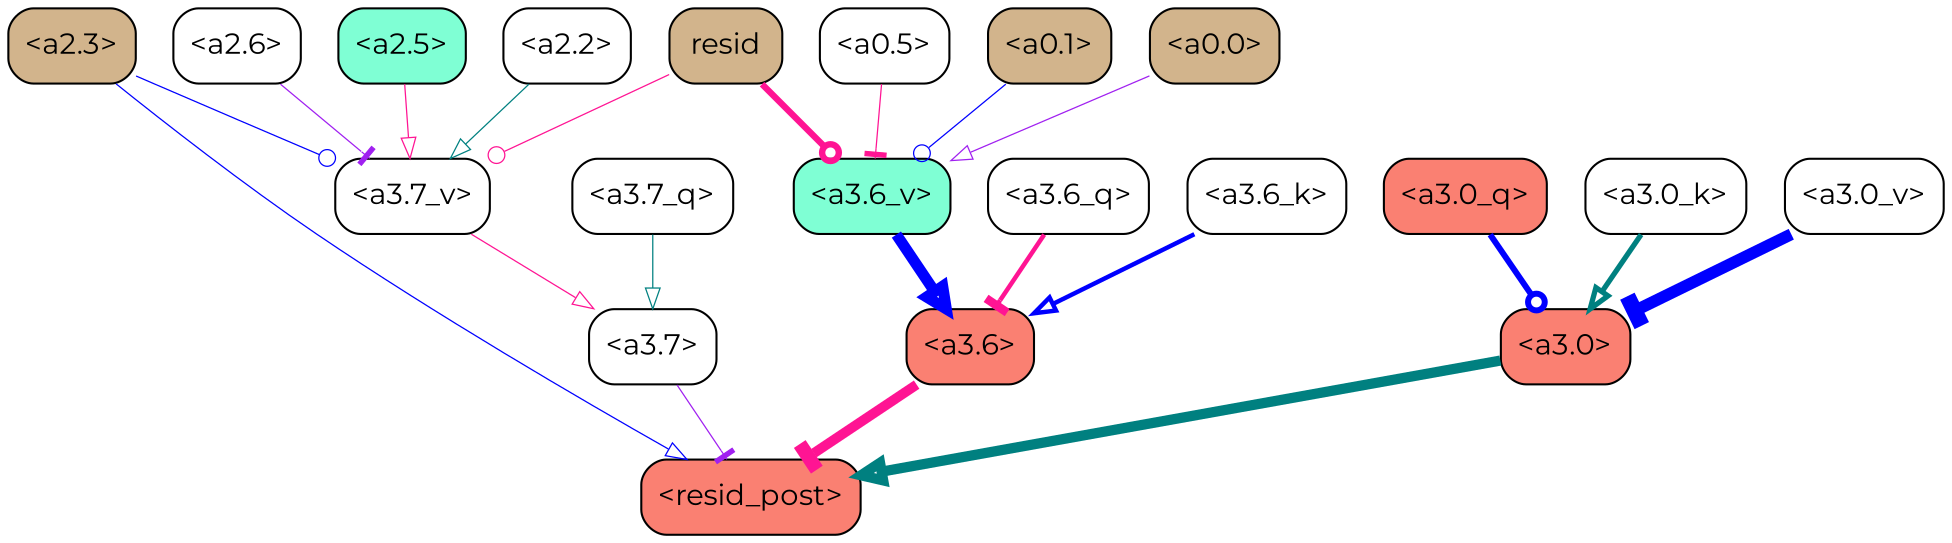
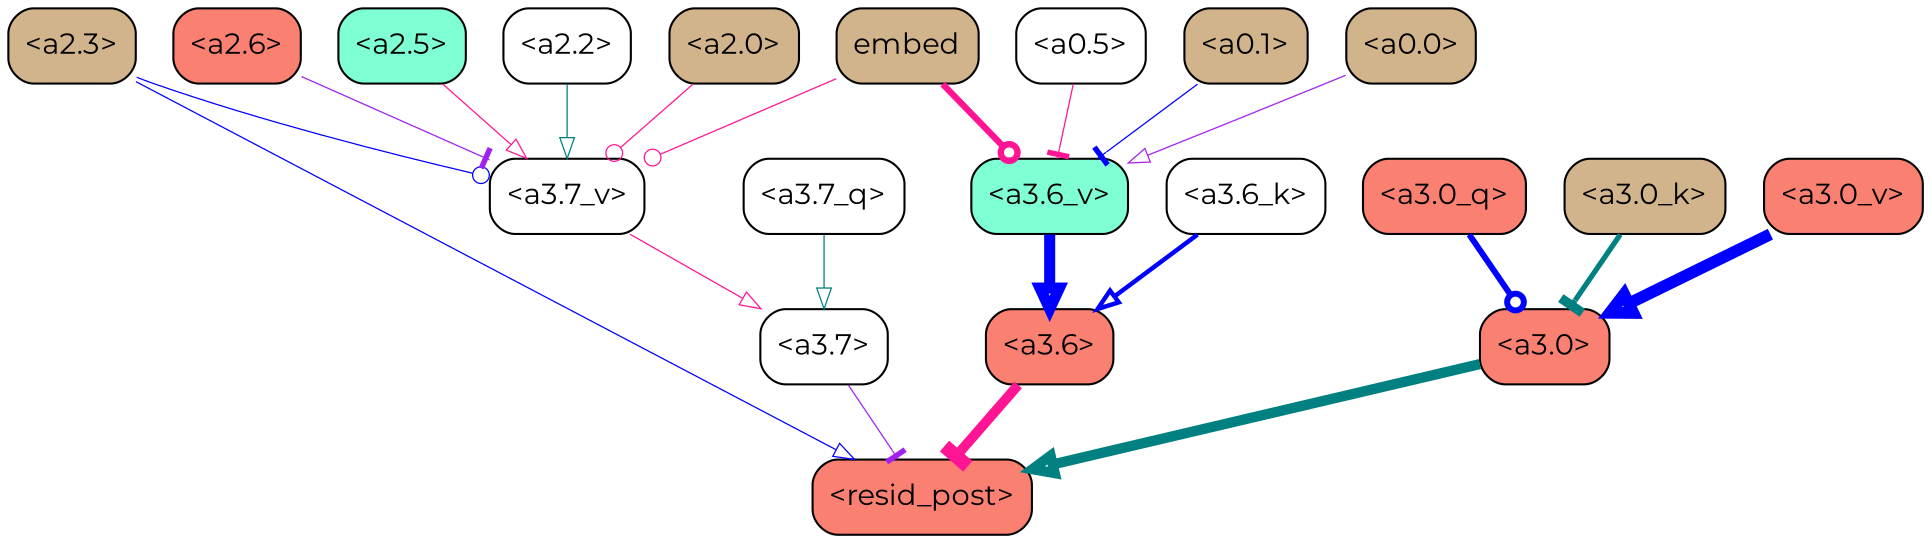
node "<a2.6>": fillcolor white -> salmon
node "resid": label "resid" -> "embed"
node "<a2.0>": added
edge "<a0.1>" -> "<a3.6_v>": arrowhead odot -> tee
node "<a3.6_q>": removed
node "<a3.0_k>": fillcolor white -> tan
node "<a3.0_v>": fillcolor white -> salmon
edge "<a3.0_k>" -> "<a3.0>": arrowhead onormal -> tee
edge "<a3.0_v>" -> "<a3.0>": arrowhead tee -> onormal
